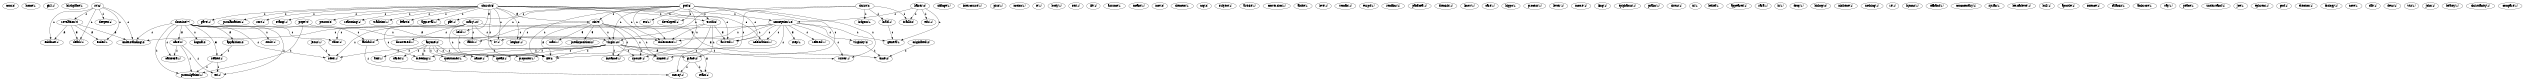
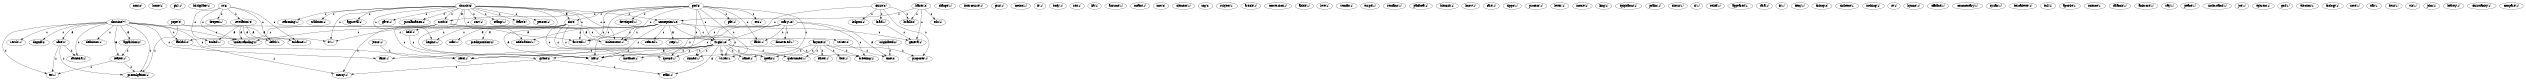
node "person(0)": label "person(0)" -> "person(1)"
edge "gift(1)" -> "taint(1)": now "virgin(10)" -> "taint(1)"
node "definition(1)": added
node "virginity(2)": label "virginity(2)" -> "writes(2)"
